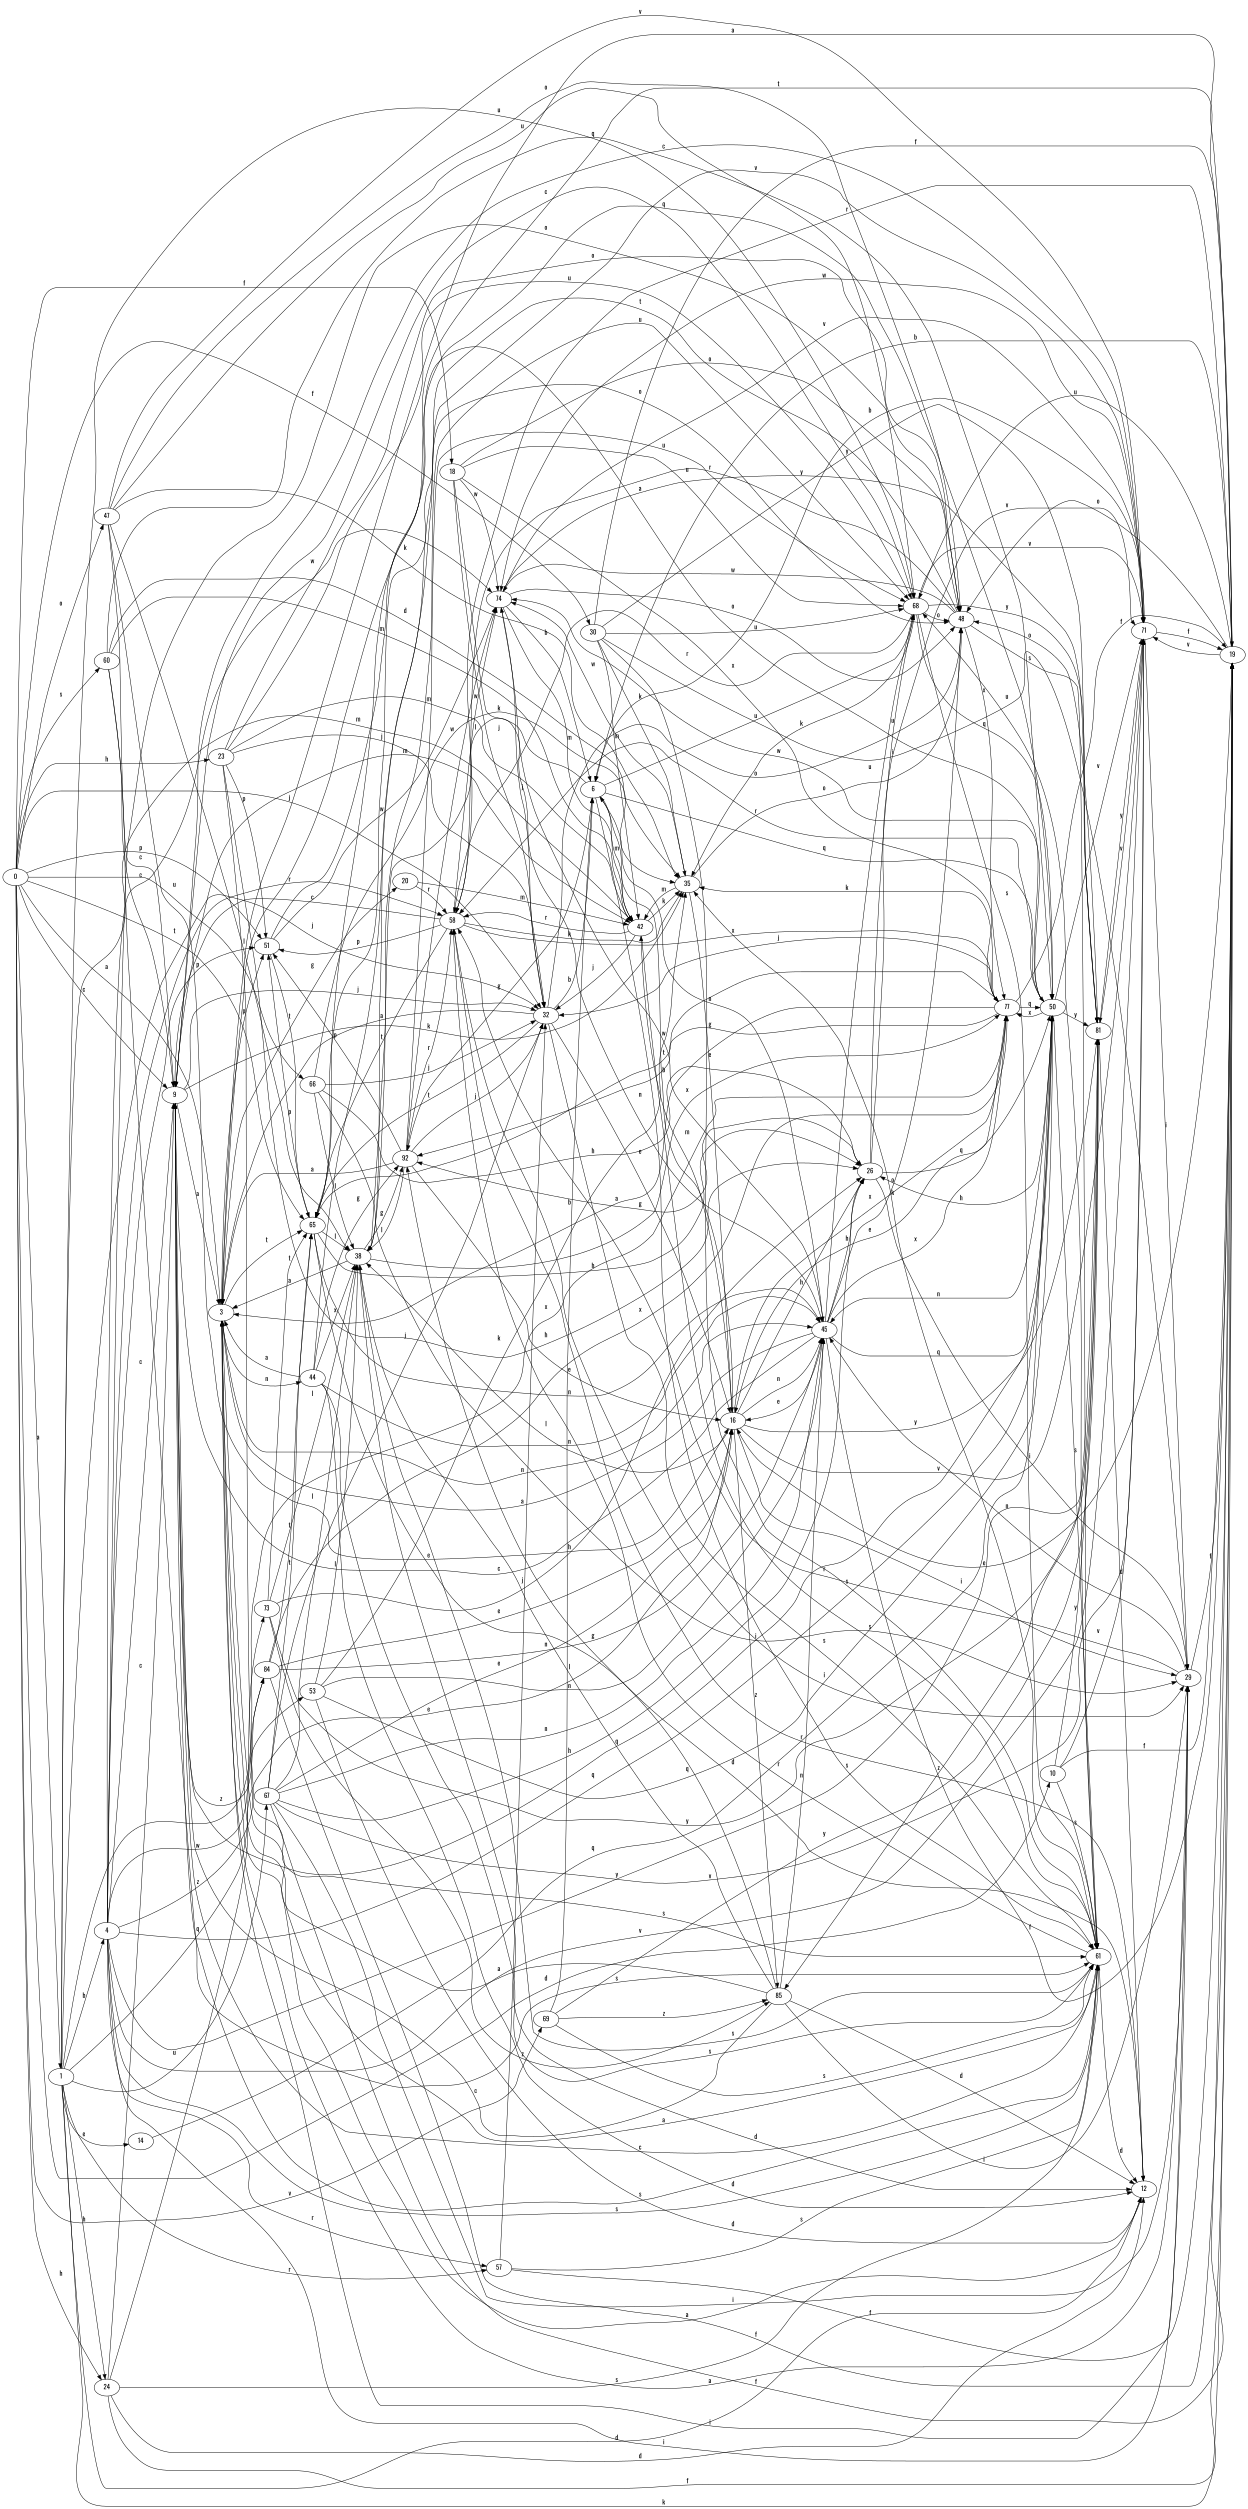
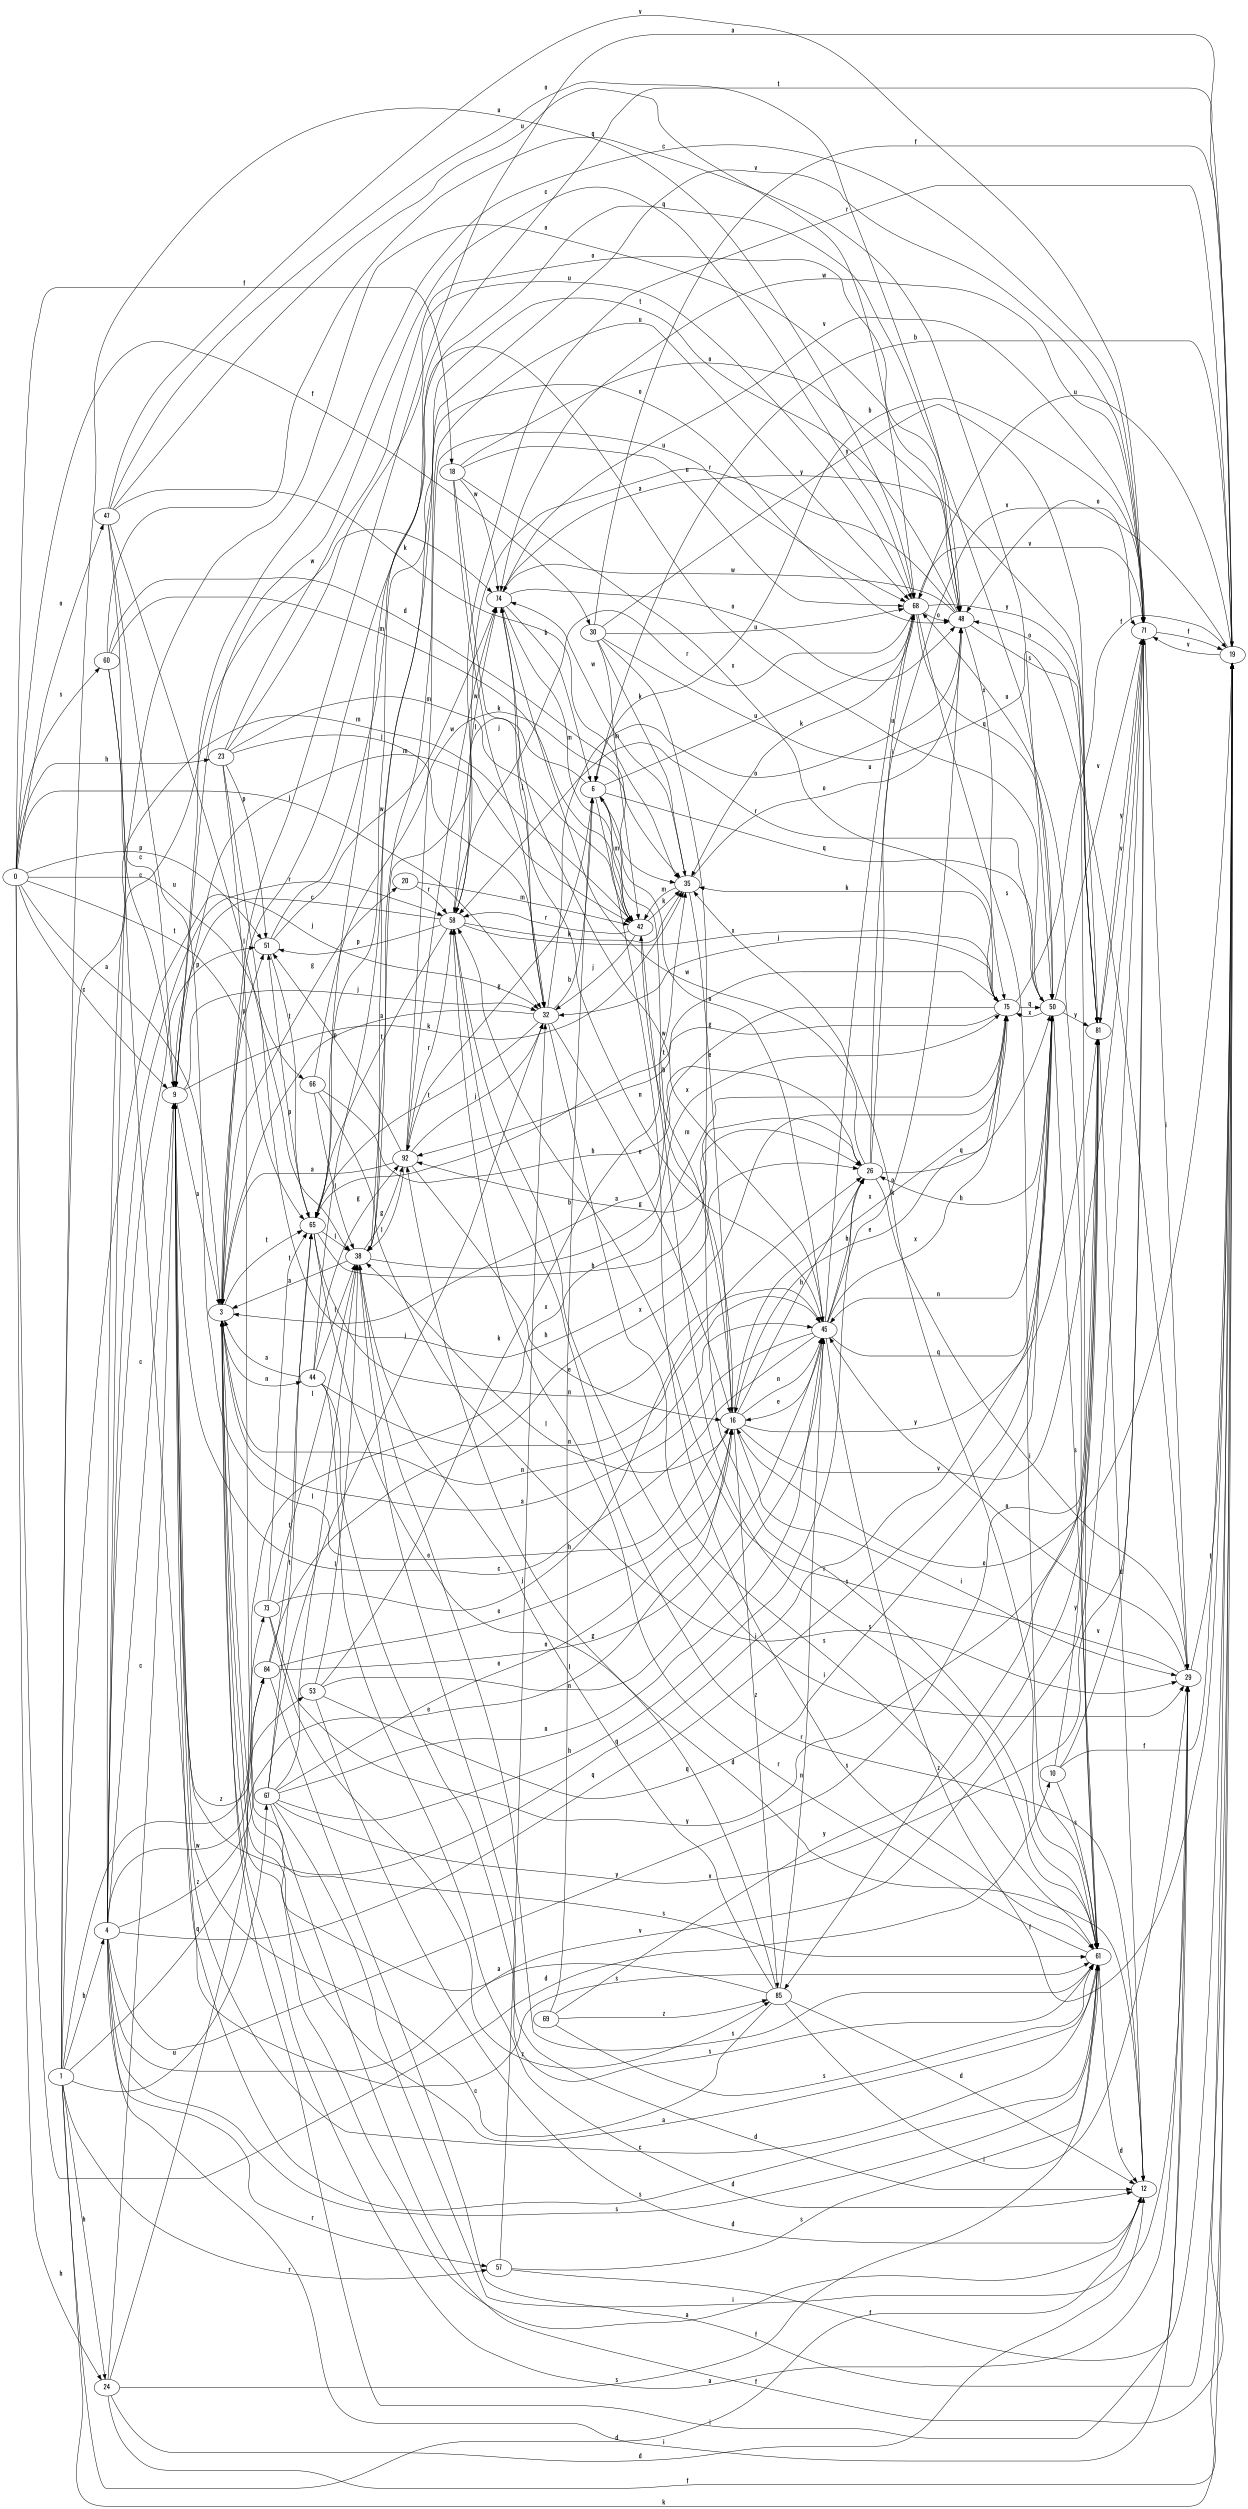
edge "50" -> "74": now "26" -> "74"
node "77": label "77" -> "75"
edge "66" -> "32": removed, label "j"
edge "44" -> "38": label "x" -> "l"
edge "0" -> "1": removed, label "a"
node "14": removed
edge "0" -> "69": removed, label "v"
